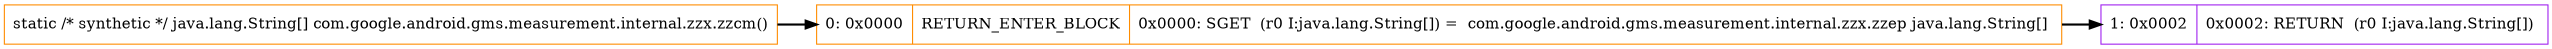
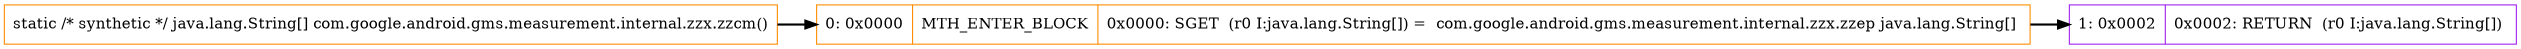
node "0: 0x0000": text "RETURN_ENTER_BLOCK" -> "MTH_ENTER_BLOCK"
